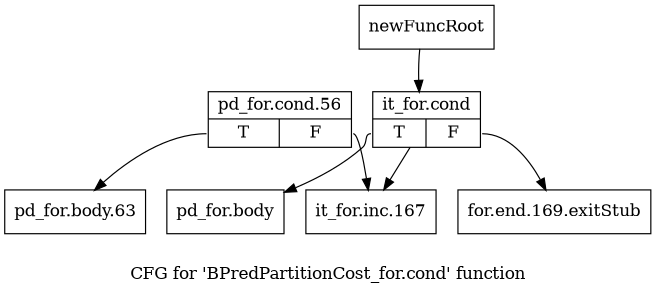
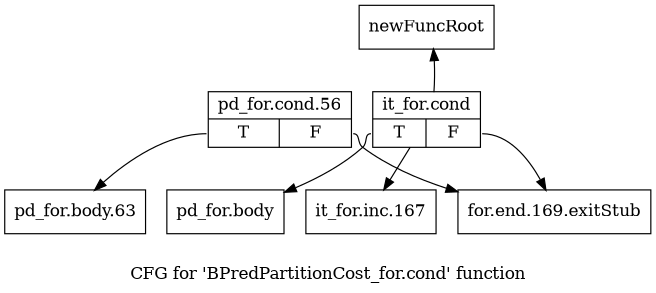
edge "newFuncRoot" -> "it_for.cond": reversed
edge "pd_for.cond.56" -> "it_for.inc.167": now "pd_for.cond.56" -> "for.end.169.exitStub"
